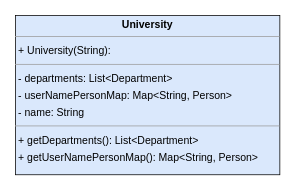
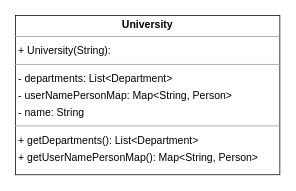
node "University + University(String): - departments: List<Department> - userNamePersonMap: Map<String, Person> - name: String + getDepartments(): List<Department> + getUserNamePersonMap(): Map<String, Person>": fillcolor #dae8fc -> #ffffff
